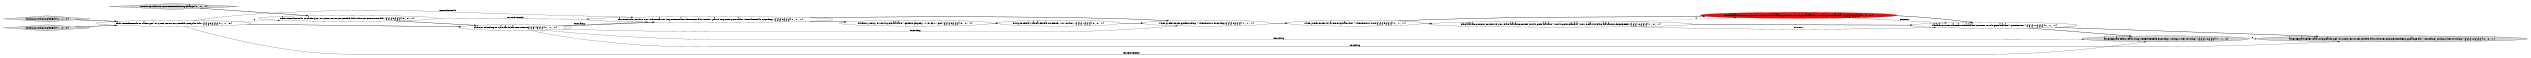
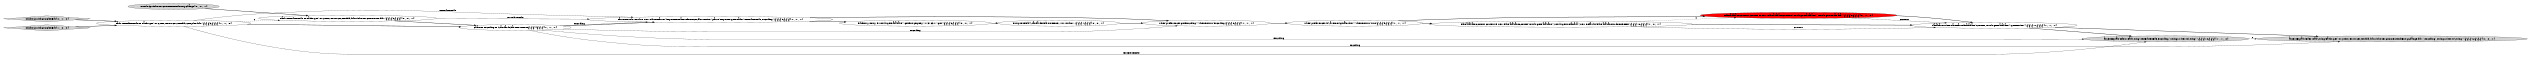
node "roundtripWithUserCommentAndEntryChange['0', '0', '1']": shape diamond -> ellipse
